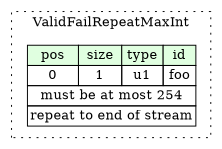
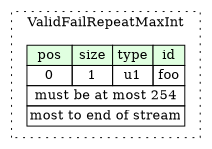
node "pos": text "repeat to end of stream" -> "most to end of stream"
